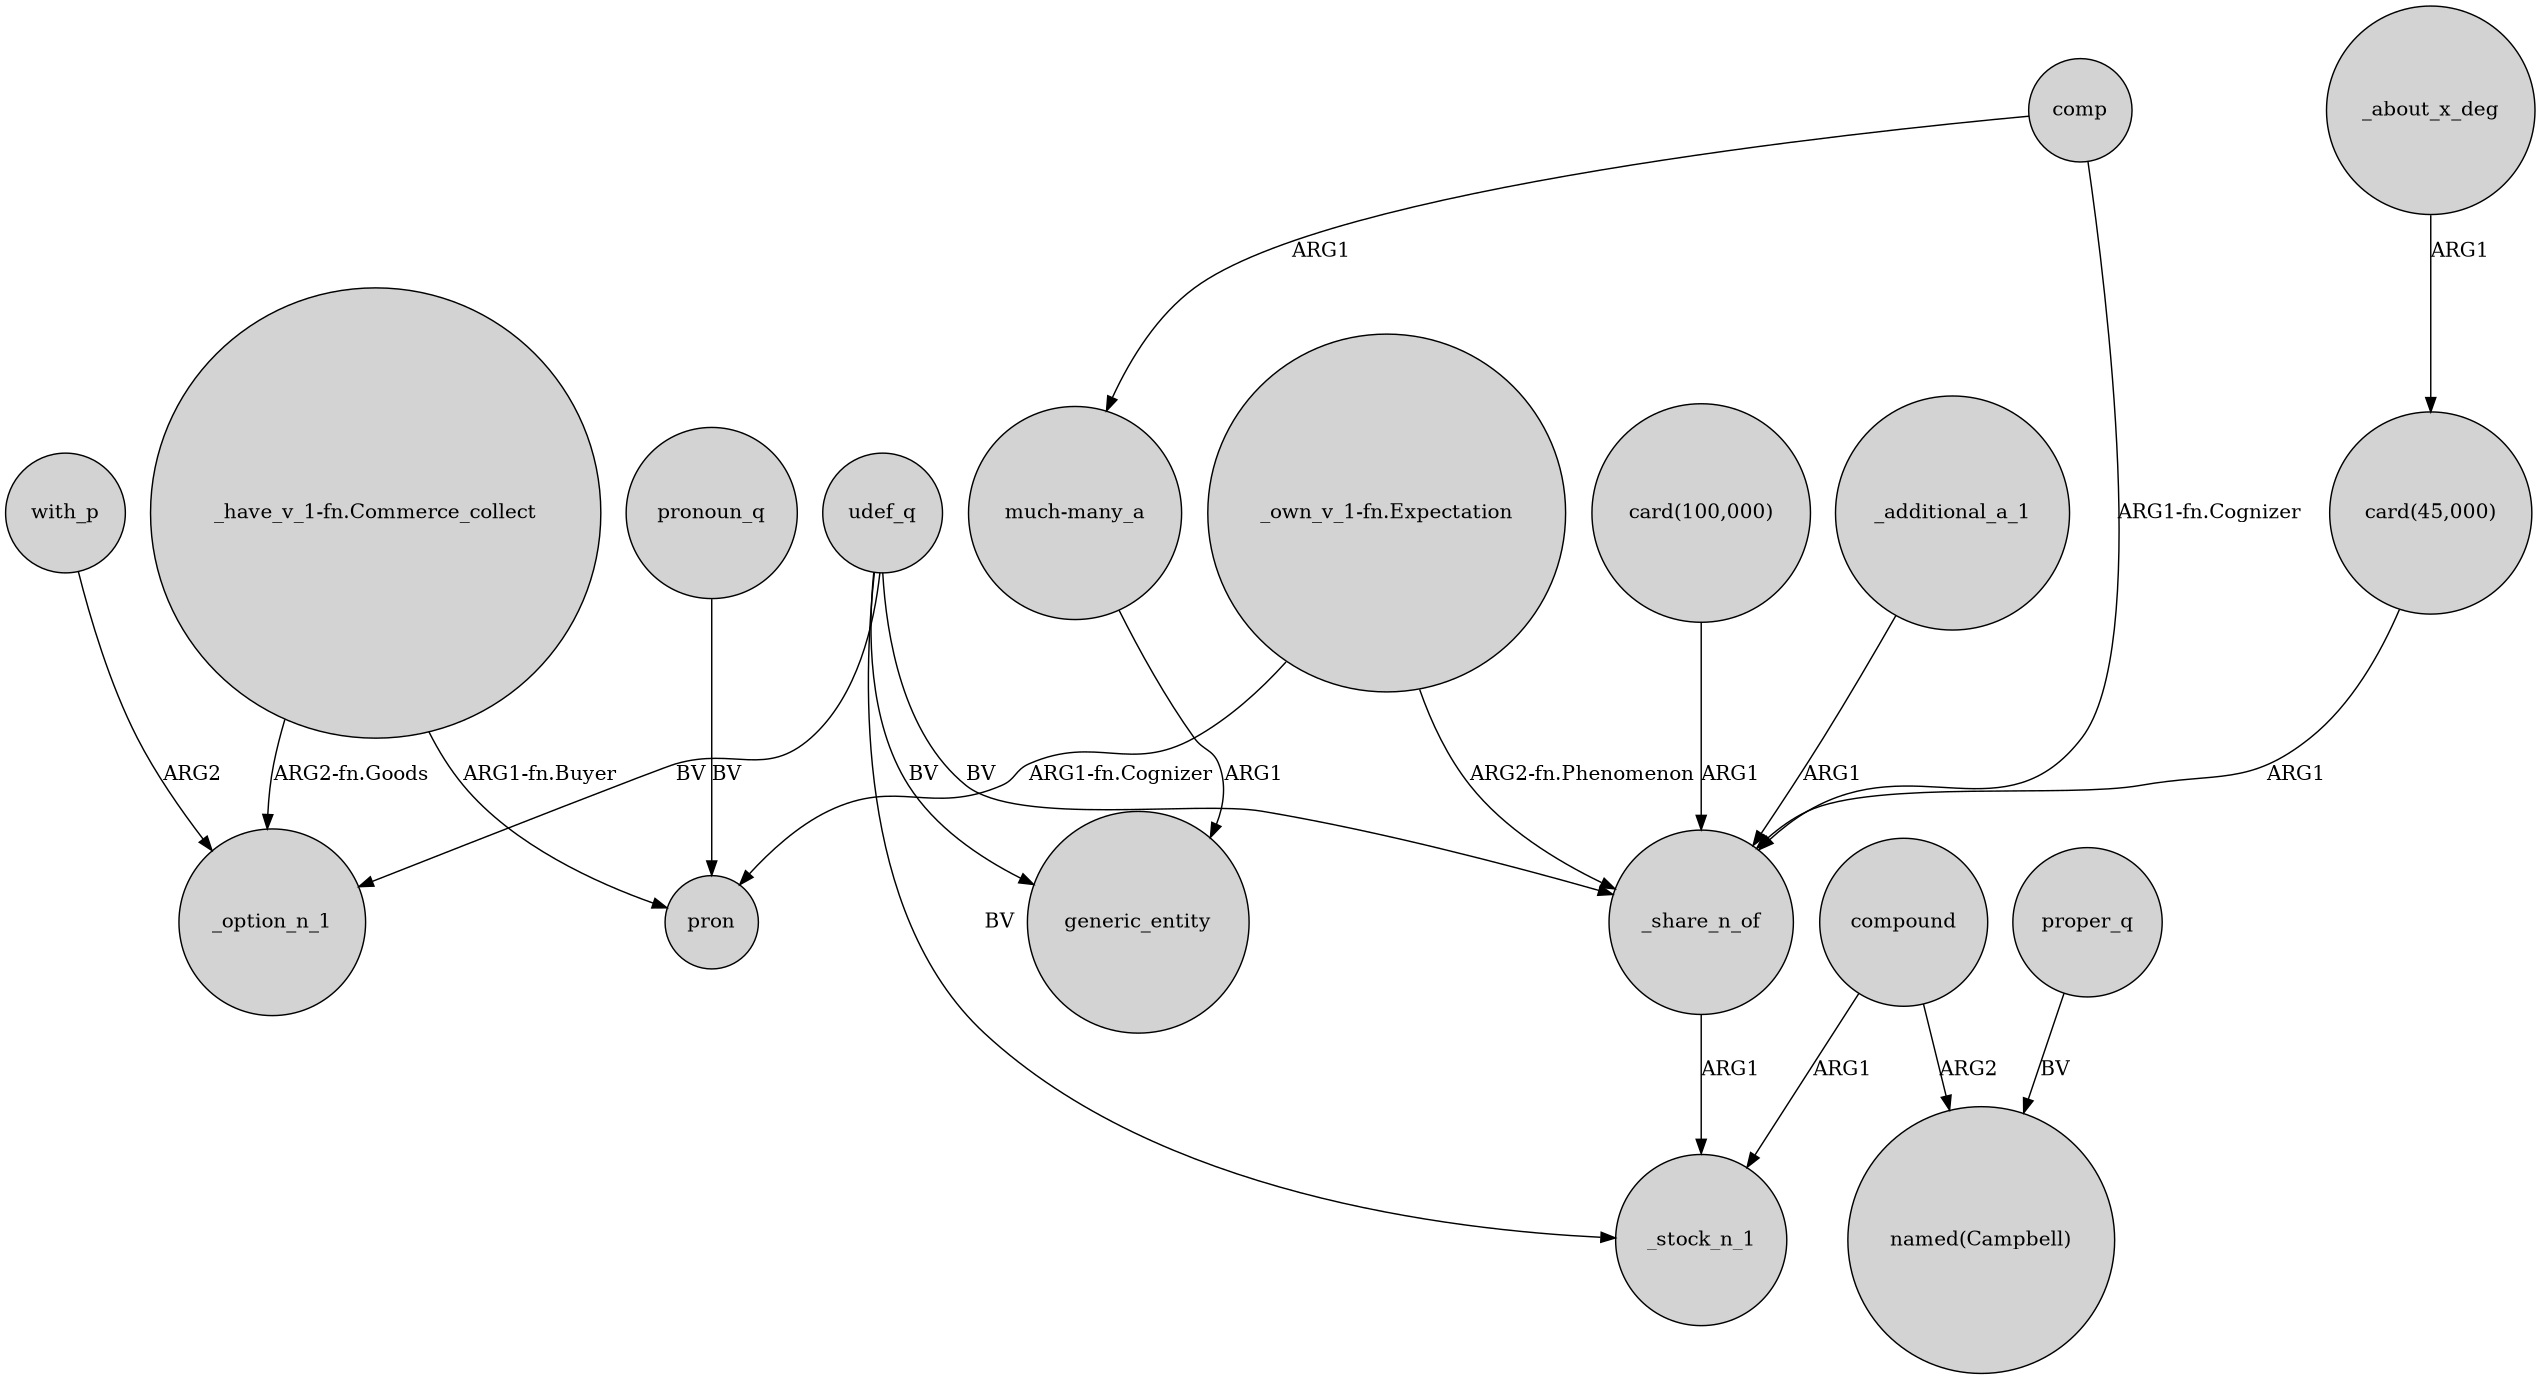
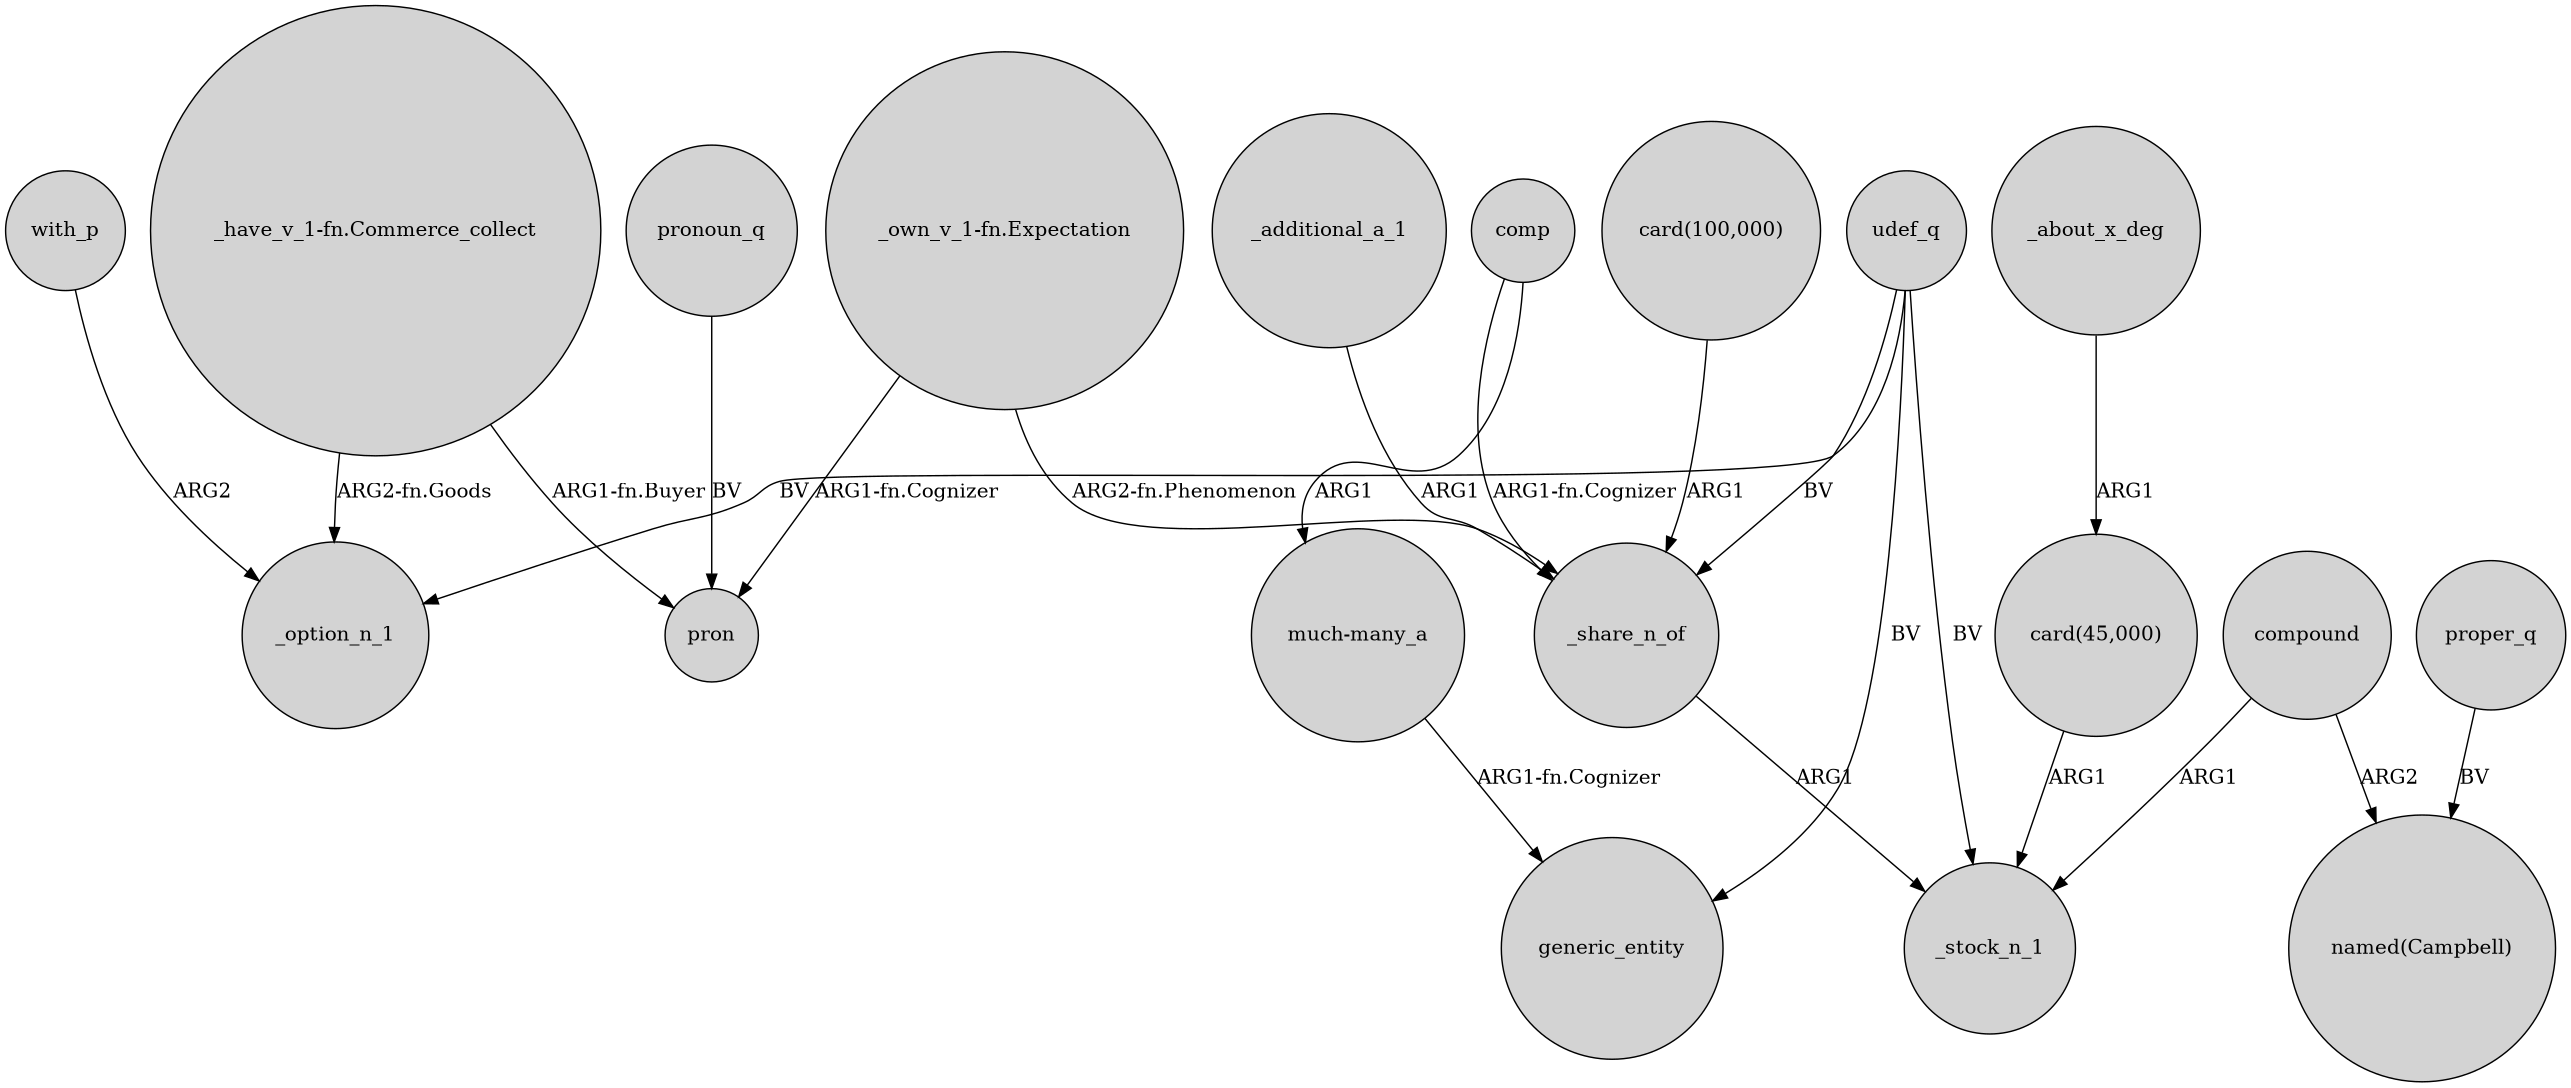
edge "much-many_a" -> "generic_entity": label "ARG1" -> "ARG1-fn.Cognizer"
edge "card(45,000)" -> "_share_n_of": now "card(45,000)" -> "_stock_n_1"
